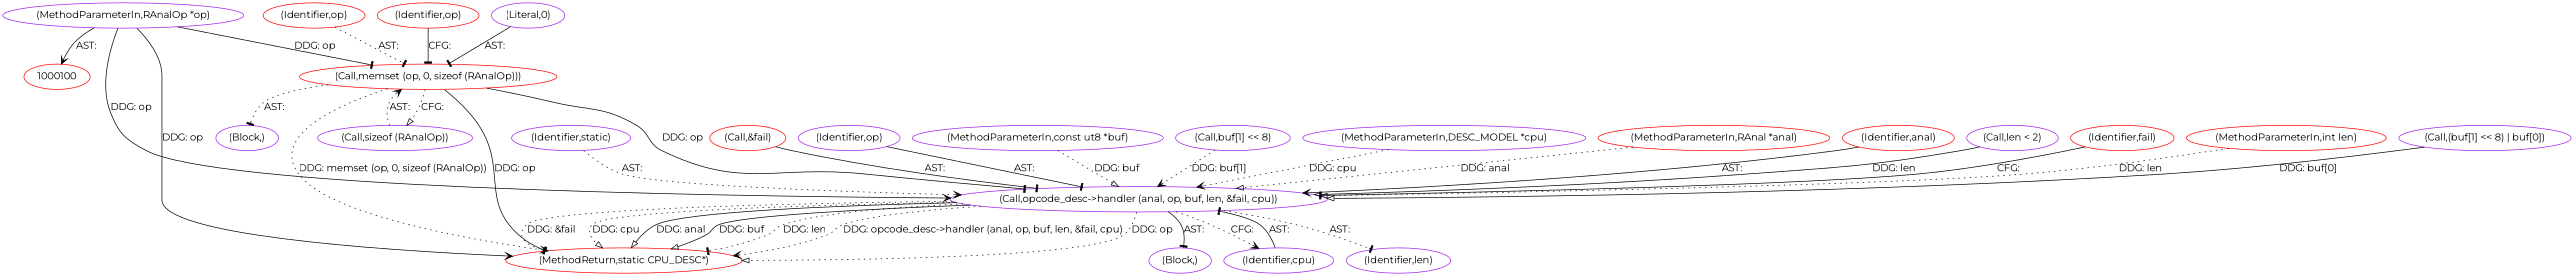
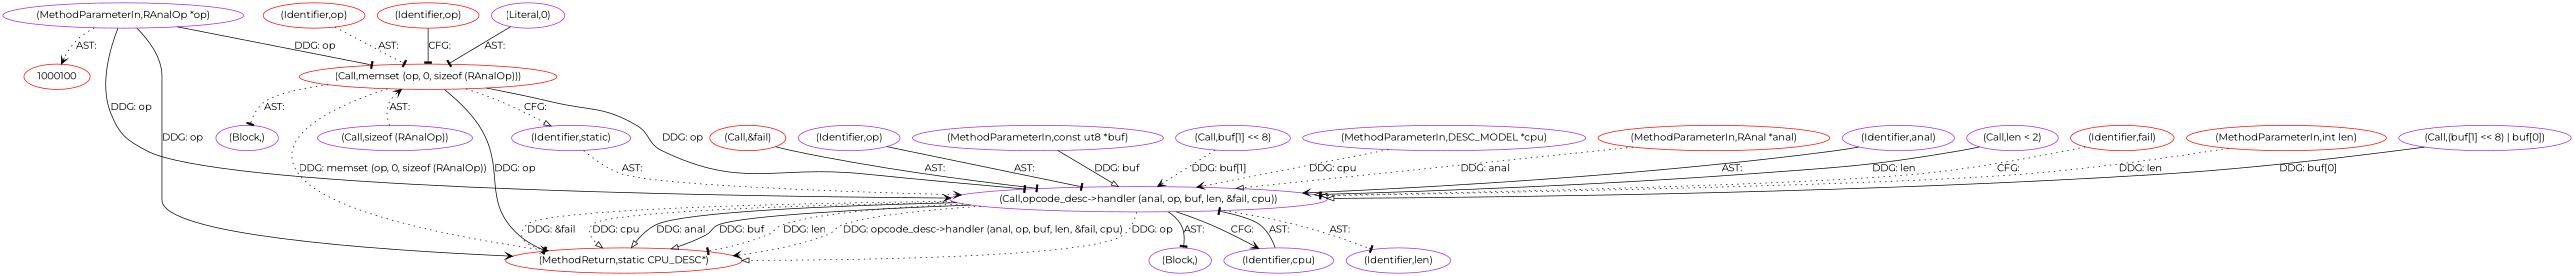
edge "(MethodParameterIn,RAnalOp *op)" -> "1000100": style solid -> dotted
edge "(Call,memset (op, 0, sizeof (RAnalOp)))" -> "(Call,sizeof (RAnalOp))": now "(Call,memset (op, 0, sizeof (RAnalOp)))" -> "(Identifier,static)"
node "(Identifier,anal)": color red -> purple
edge "(MethodParameterIn,const ut8 *buf)" -> "(Call,opcode_desc->handler (anal, op, buf, len, &fail, cpu))": style dotted -> solid
edge "(Identifier,fail)" -> "(Call,opcode_desc->handler (anal, op, buf, len, &fail, cpu))": style solid -> dotted
edge "(Call,opcode_desc->handler (anal, op, buf, len, &fail, cpu))" -> "(Identifier,cpu)": style dotted -> solid
